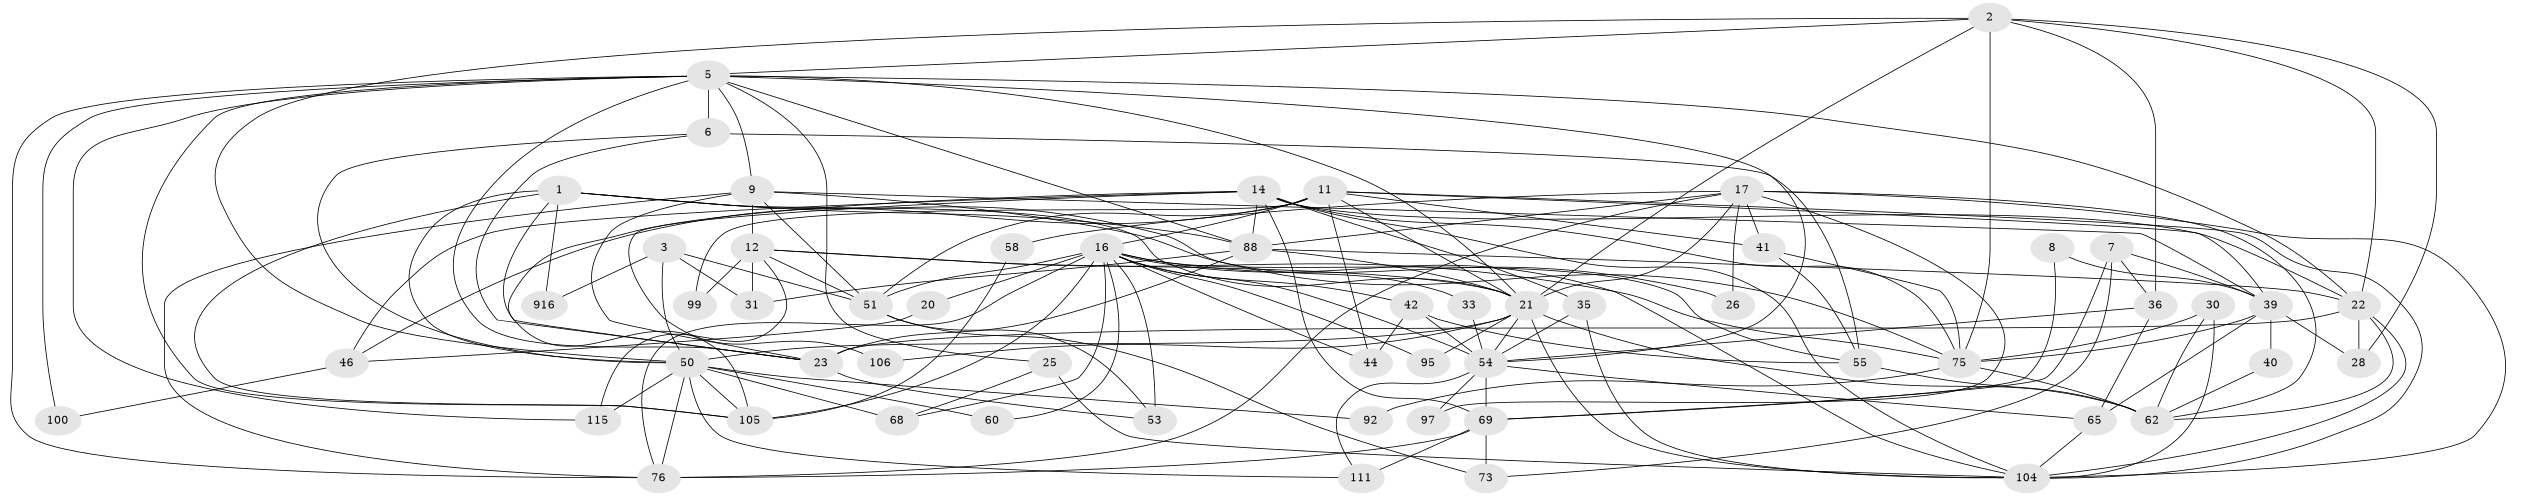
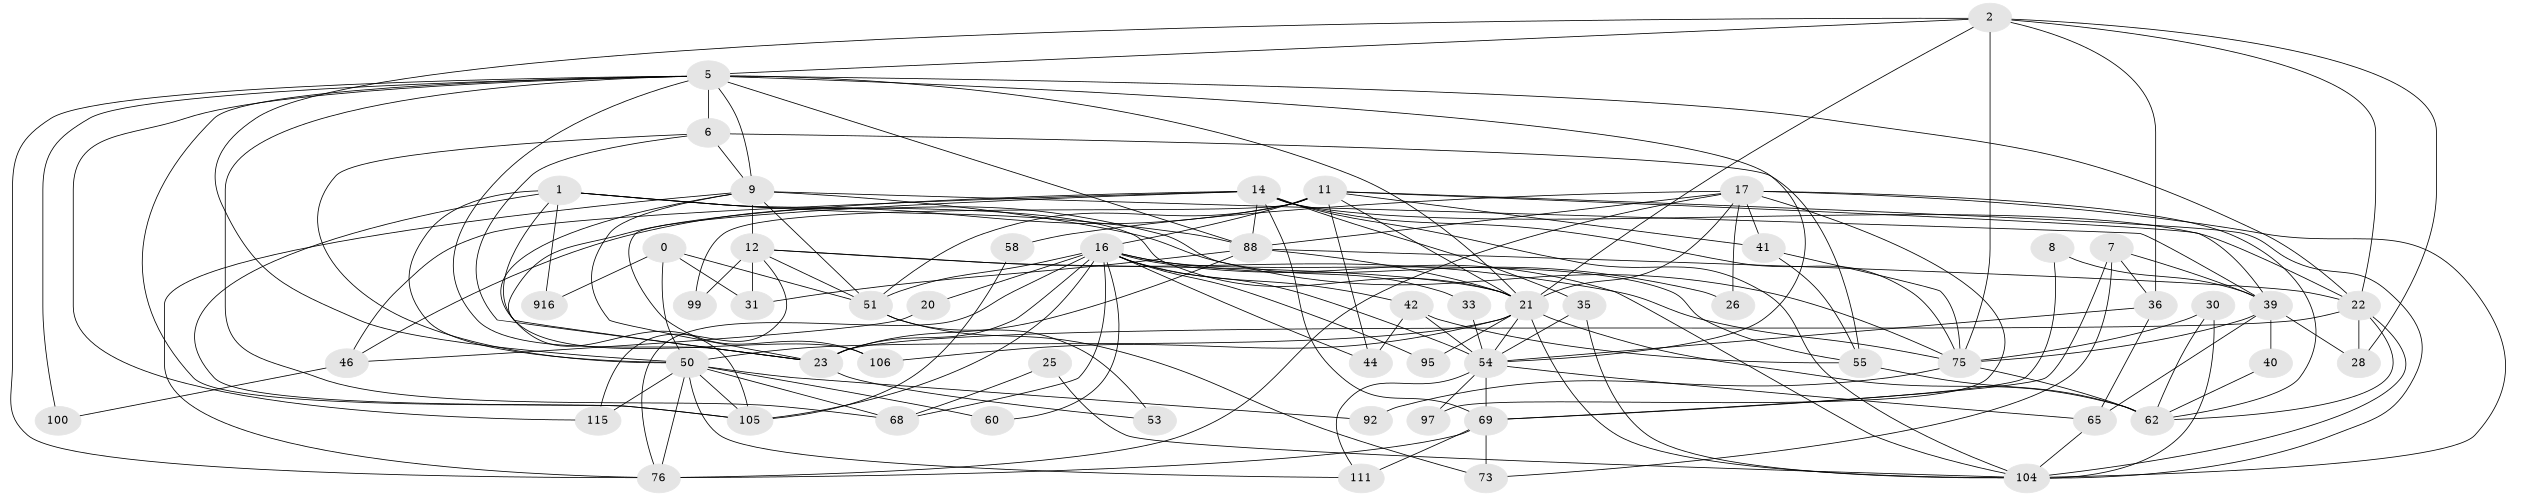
edge "6" -- "9": added
node "3": label "3" -> "0"
edge "9" -- "106": added
edge "5" -- "25": now "5" -- "68"
edge "16" -- "53": now "16" -- "23"
